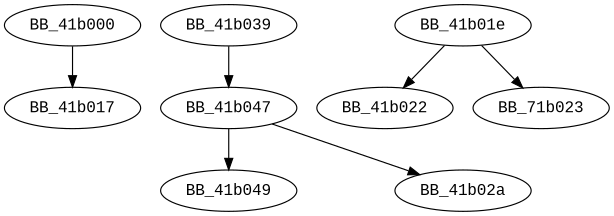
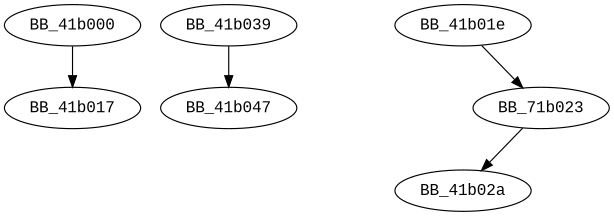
node "BB_41b022": removed
edge "BB_41b047" -> "BB_41b02a": now "BB_71b023" -> "BB_41b02a"
node "BB_41b049": removed
